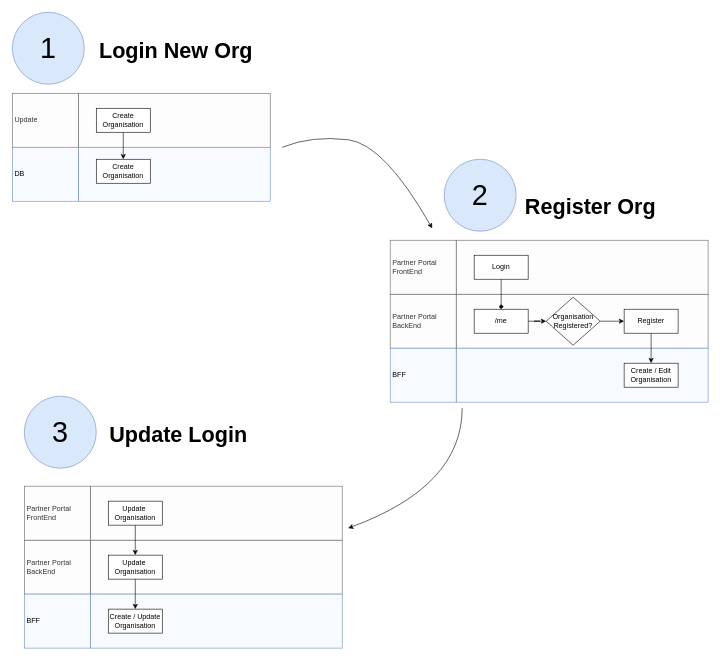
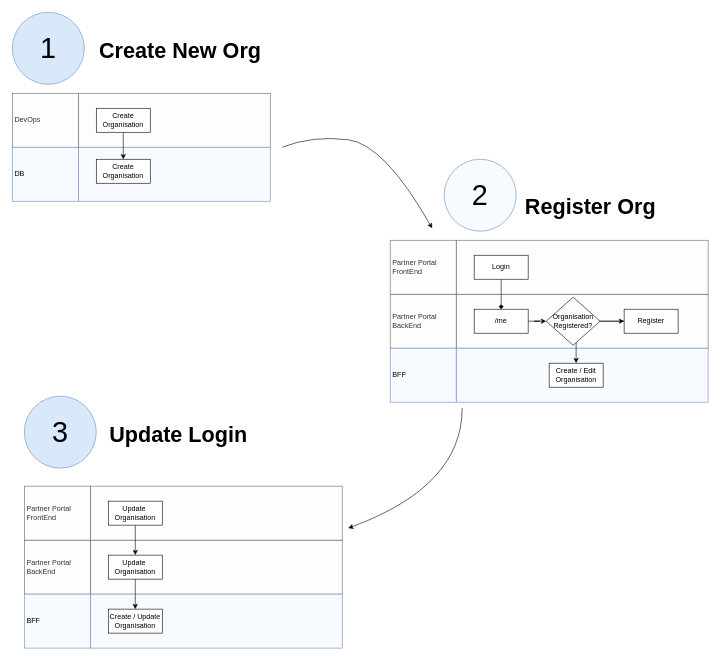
node "Login New Org": label "Login New Org" -> "Create New Org"
node "Update": label "Update" -> "DevOps"
node "2": fillcolor #dae8fc -> #f7faff
node "Create / Edit Organisation": moved (651, 375) -> (576, 375)
